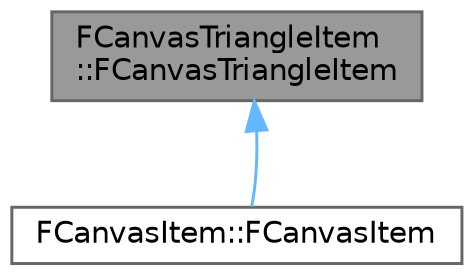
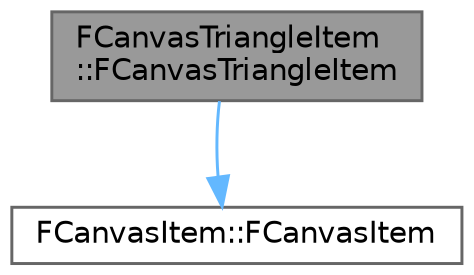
edge "FCanvasItem::FCanvasItem" -> "FCanvasTriangleItem ::FCanvasTriangleItem": reversed
